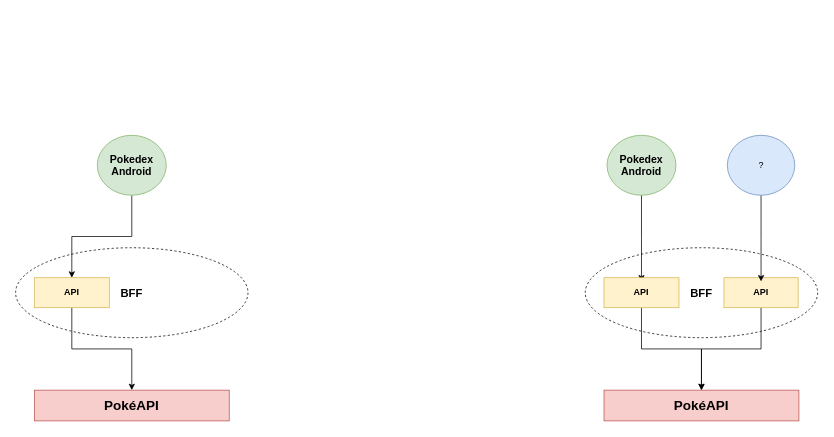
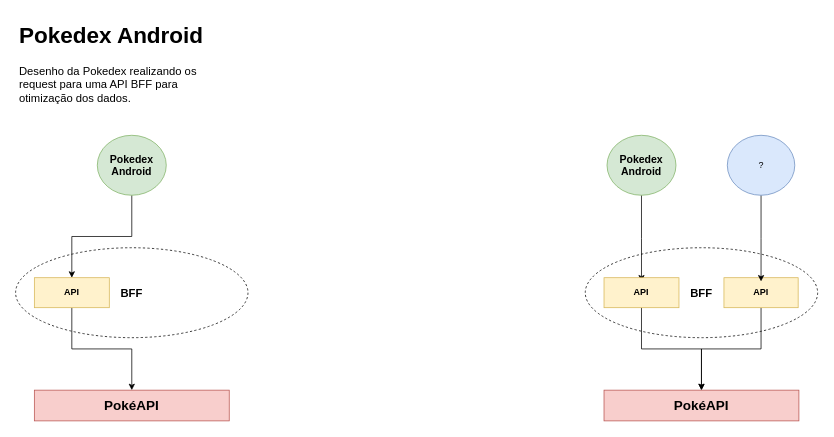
node "Pokedex AndroidDesenho da Pokedex realizando os request para uma API BFF para otimização dos dados.": added
